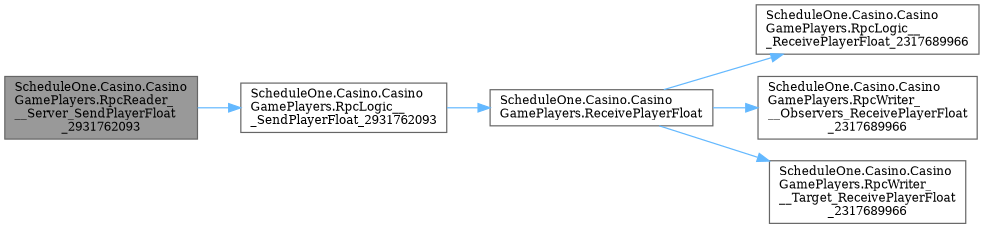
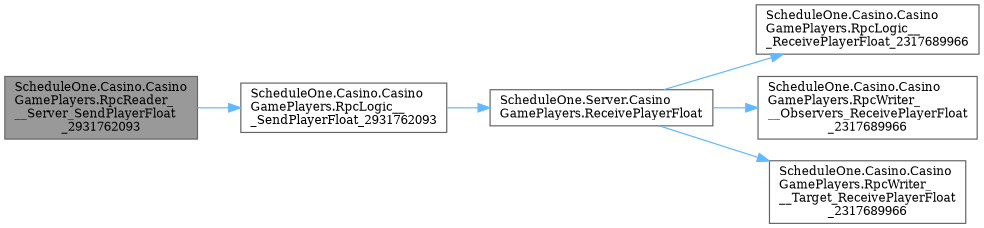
node "ScheduleOne.Casino.Casino GamePlayers.ReceivePlayerFloat": label "ScheduleOne.Casino.Casino GamePlayers.ReceivePlayerFloat" -> "ScheduleOne.Server.Casino GamePlayers.ReceivePlayerFloat"
